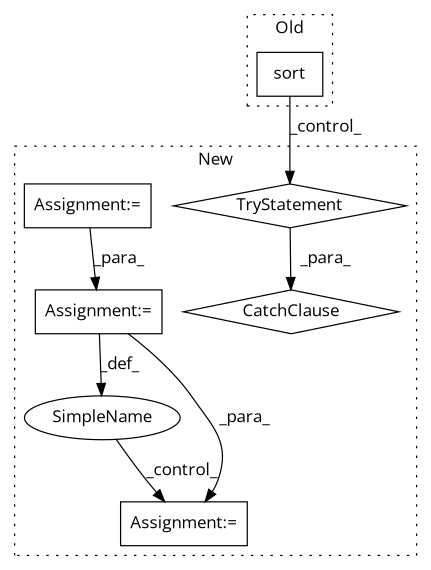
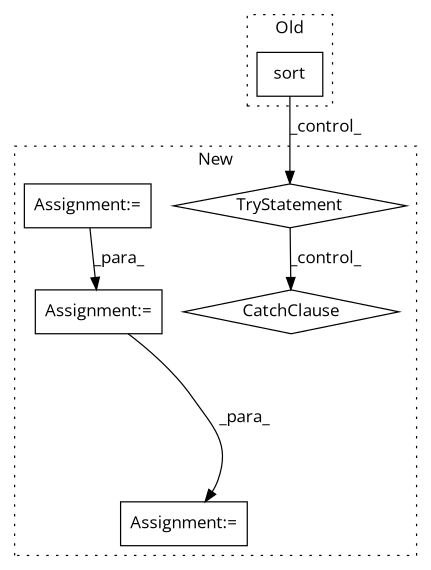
edge "TryStatement" -> "CatchClause": label "_para_" -> "_control_"
node "SimpleName": removed
